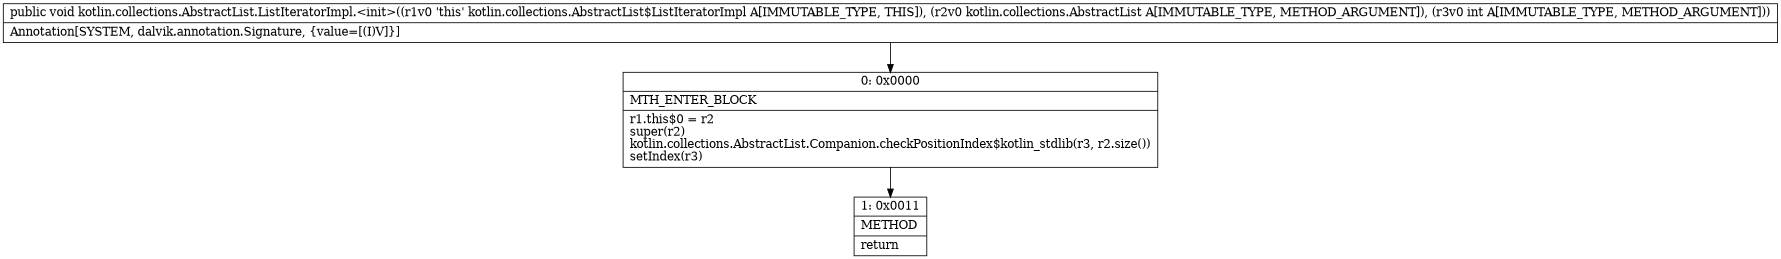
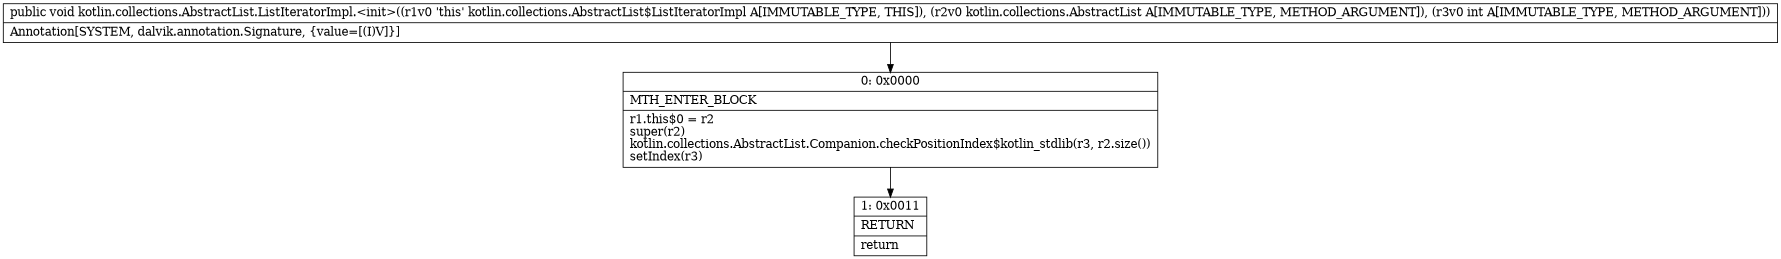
node "1: 0x0011": text "METHOD" -> "RETURN"
